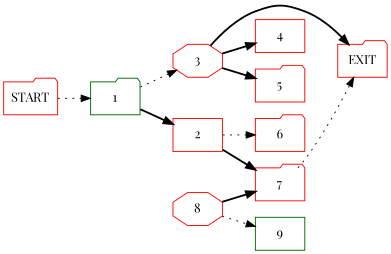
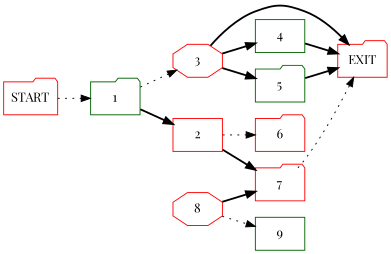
node "4": color red -> darkgreen
edge "4" -> "EXIT": added
edge "5" -> "EXIT": added
node "5": color red -> darkgreen
